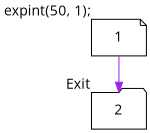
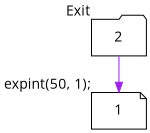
edge "1 expint(50, 1);" -> "2 Exit": reversed
